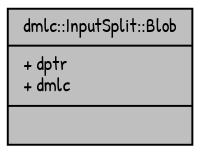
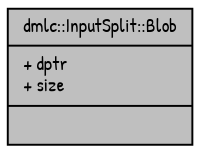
node "dmlc::InputSplit::Blob": text "+ dmlc" -> "+ size"
